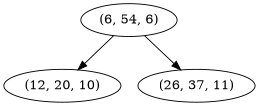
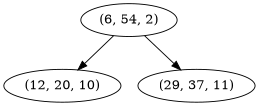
node "(6, 54, 6)": label "(6, 54, 6)" -> "(6, 54, 2)"
node "(26, 37, 11)": label "(26, 37, 11)" -> "(29, 37, 11)"
